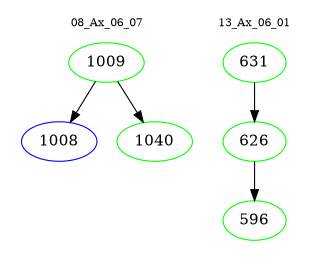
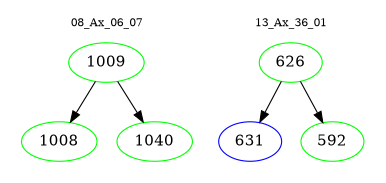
cluster "13_Ax_06_01": label "13_Ax_06_01" -> "13_Ax_36_01"
node "631": color green -> blue
edge "631" -> "626": reversed
node "1008": color blue -> green
node "596": label "596" -> "592"
